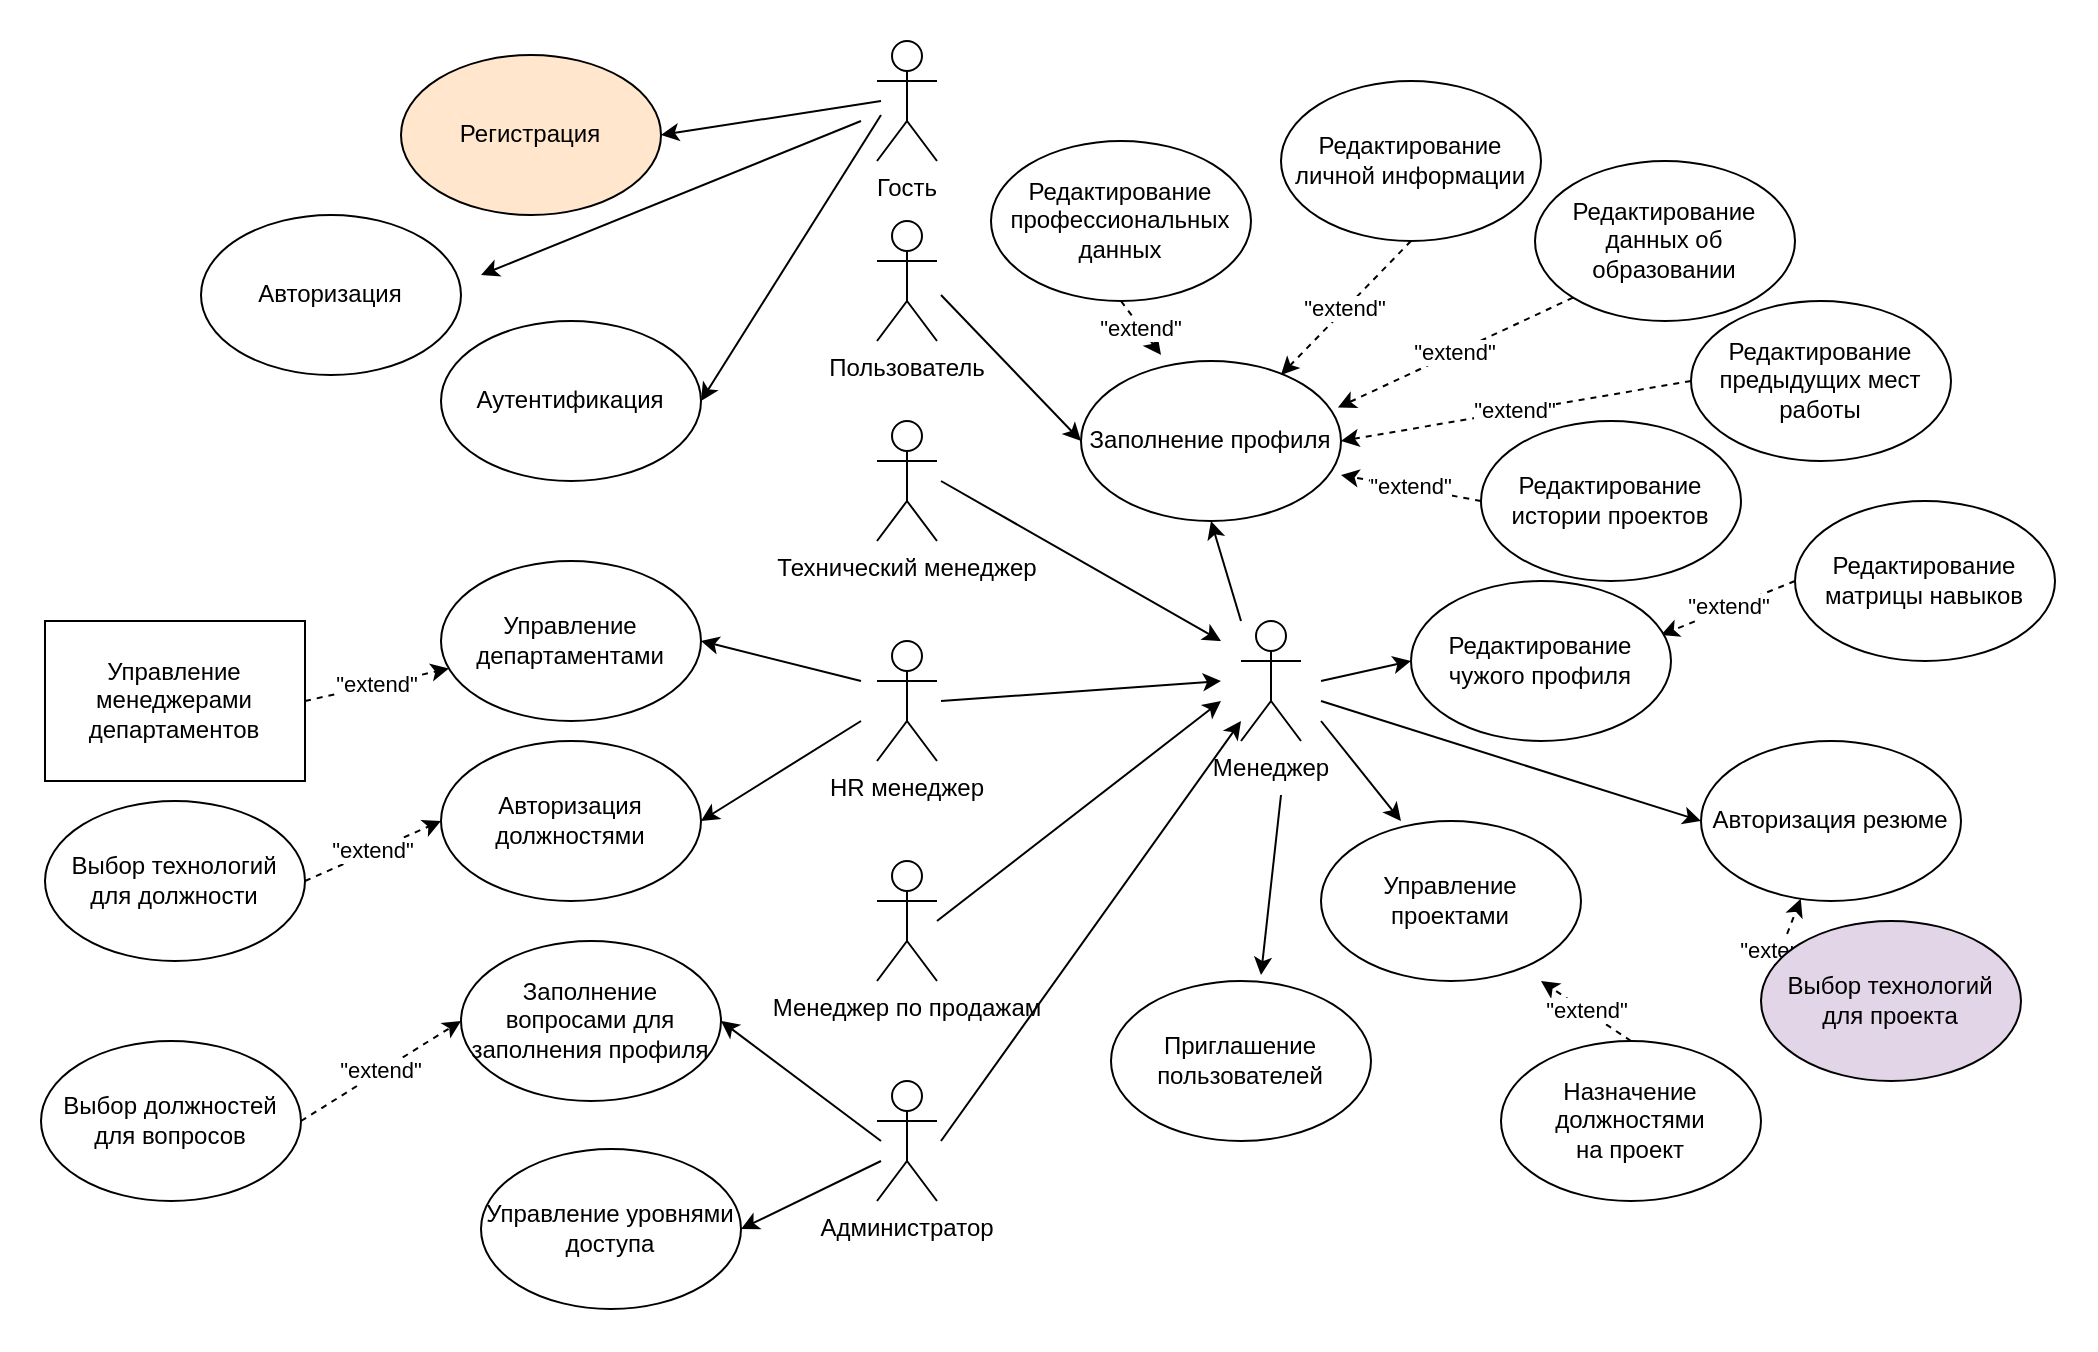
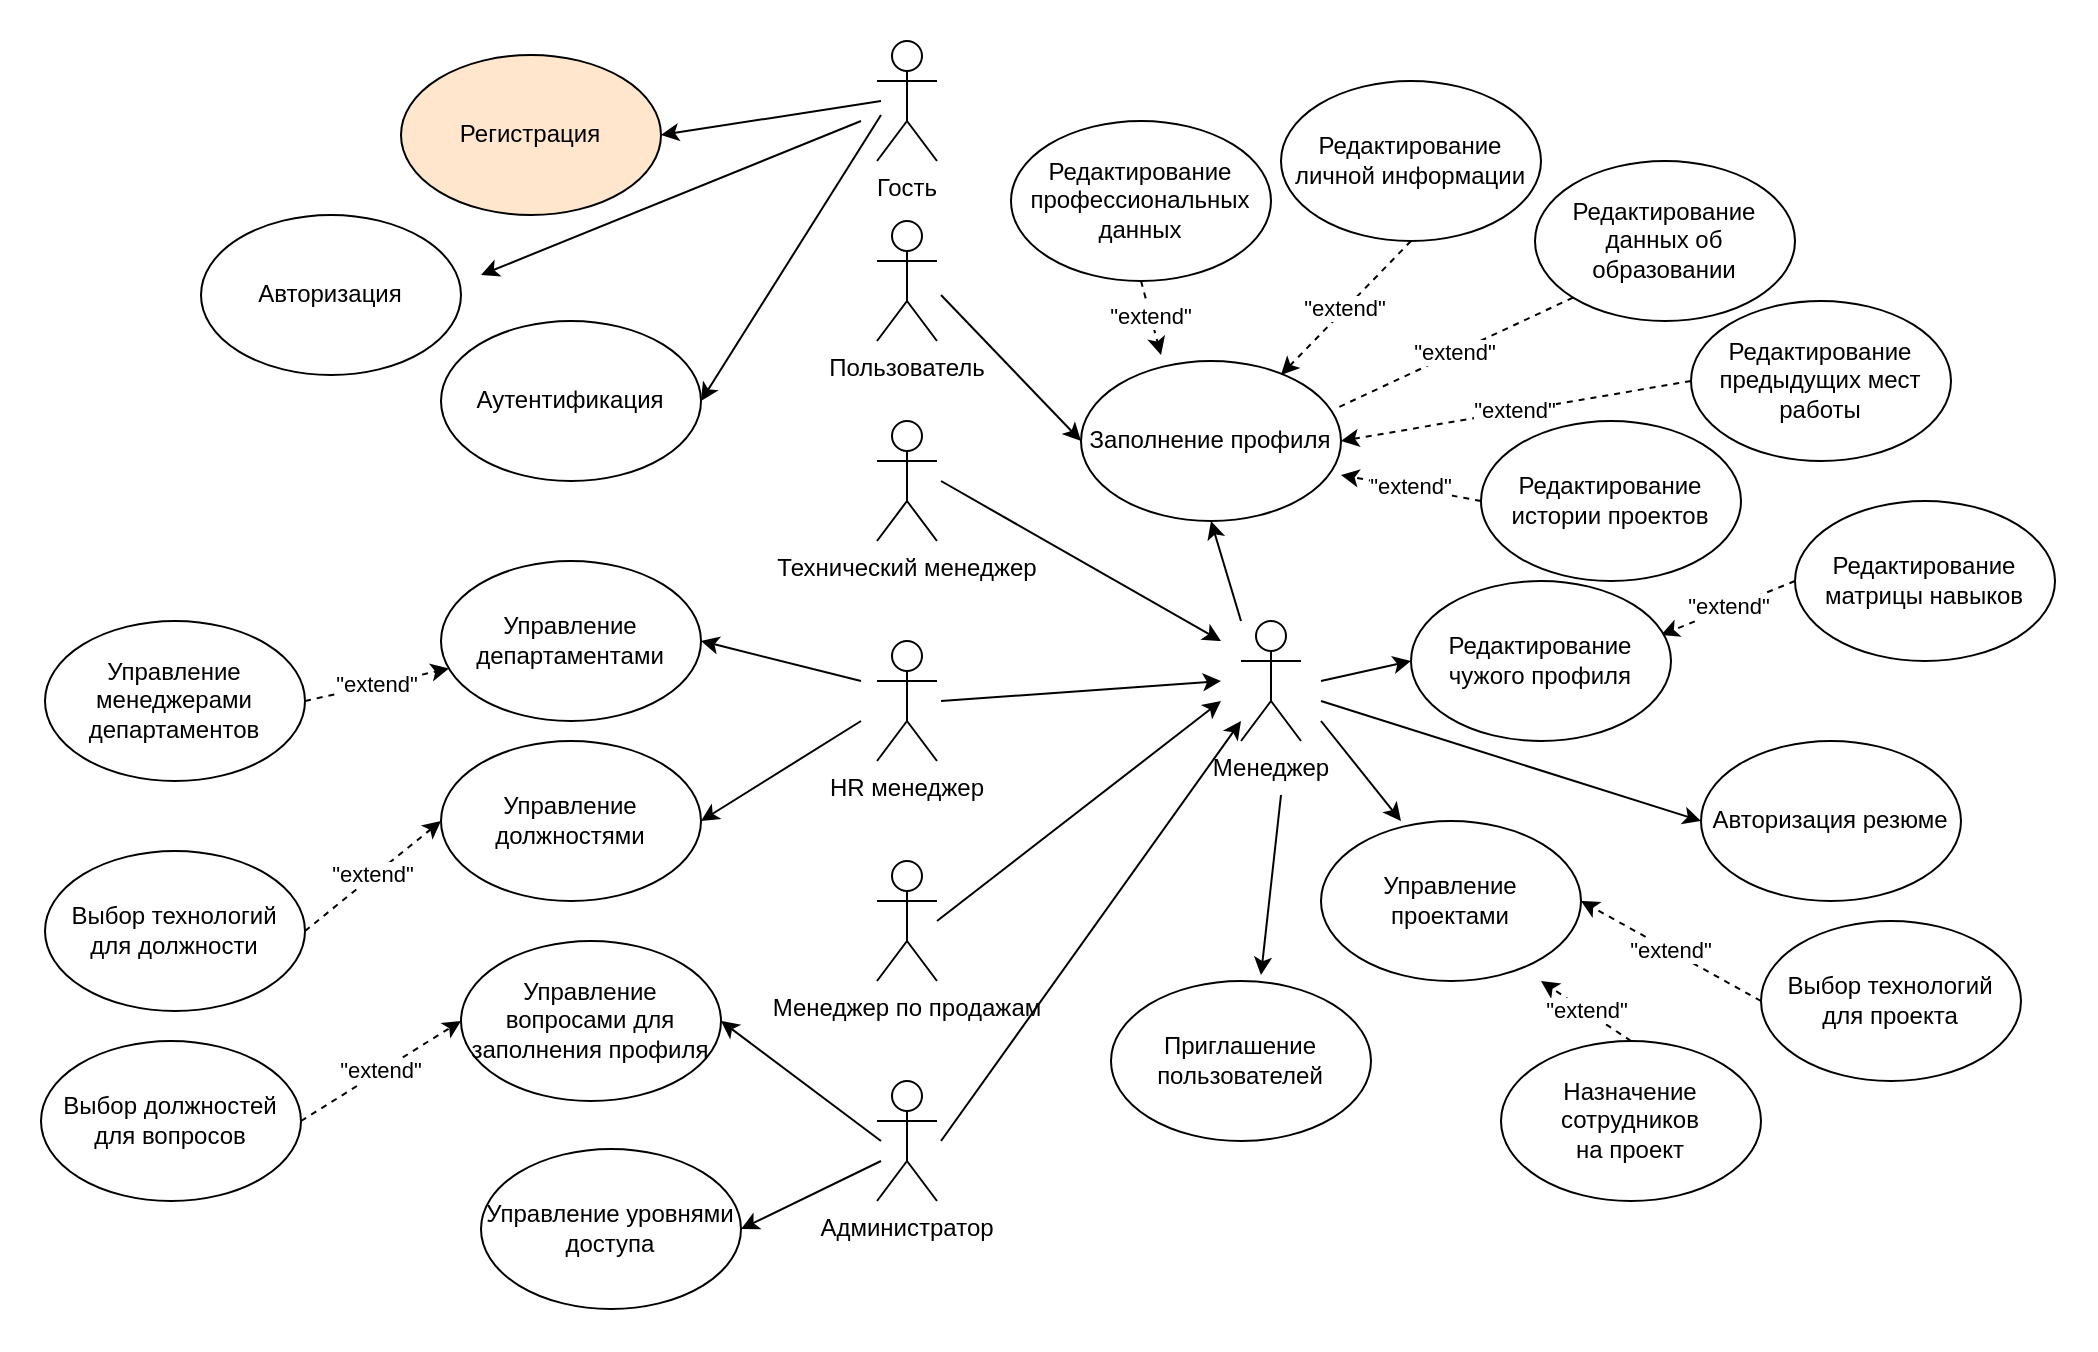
node "Редактирование профессиональных данных": moved (1121, 221) -> (1141, 201)
edge "Редактирование данных об образовании" -> "Заполнение профиля": arrowhead classic -> none
node "Управление менеджерами департаментов": shape rectangle -> ellipse
node "Авторизация должностями": label "Авторизация должностями" -> "Управление должностями"
node "Выбор технологий для должности": moved (175, 881) -> (175, 931)
edge "Выбор технологий для проекта" -> "Авторизация резюме": now "Выбор технологий для проекта" -> "Управление проектами"
node "Выбор технологий для проекта": fillcolor #e1d5e7 -> #ffffff
node "Заполнение вопросами для заполнения профиля": label "Заполнение вопросами для заполнения профиля" -> "Управление вопросами для заполнения профиля"
node "Назначение должностями на проект": label "Назначение должностями на проект" -> "Назначение сотрудников на проект"
